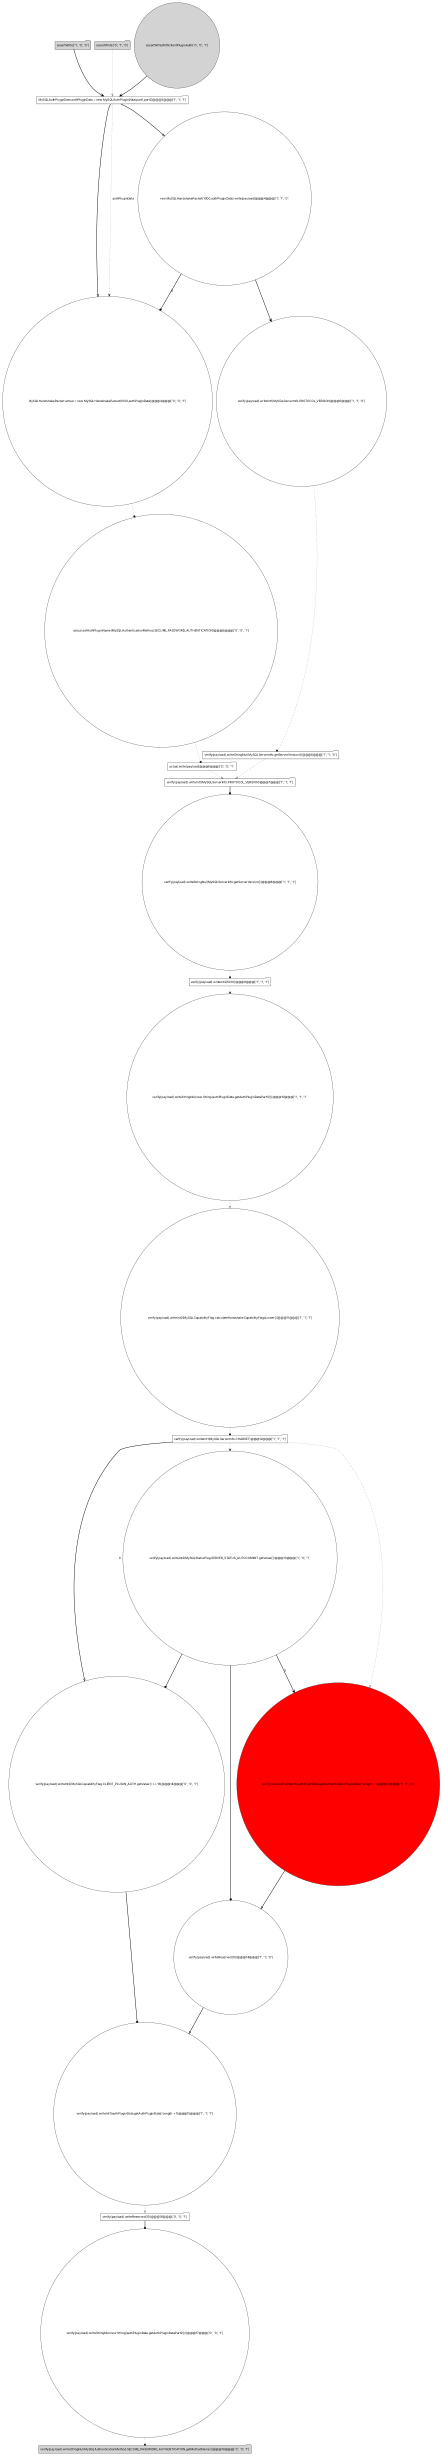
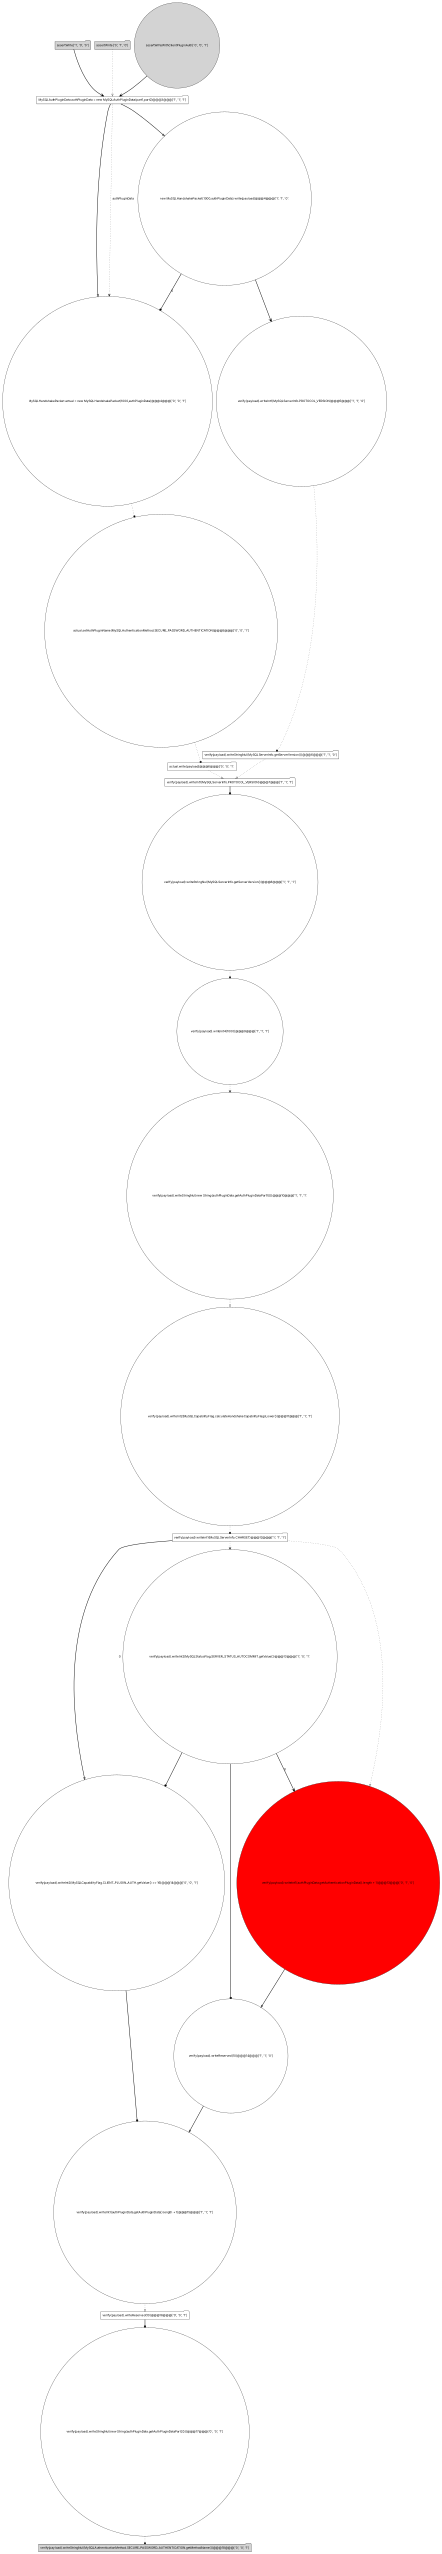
node "verify(payload).writeInt4(1000)@@@9@@@['1', '1', '1']": shape folder -> circle
